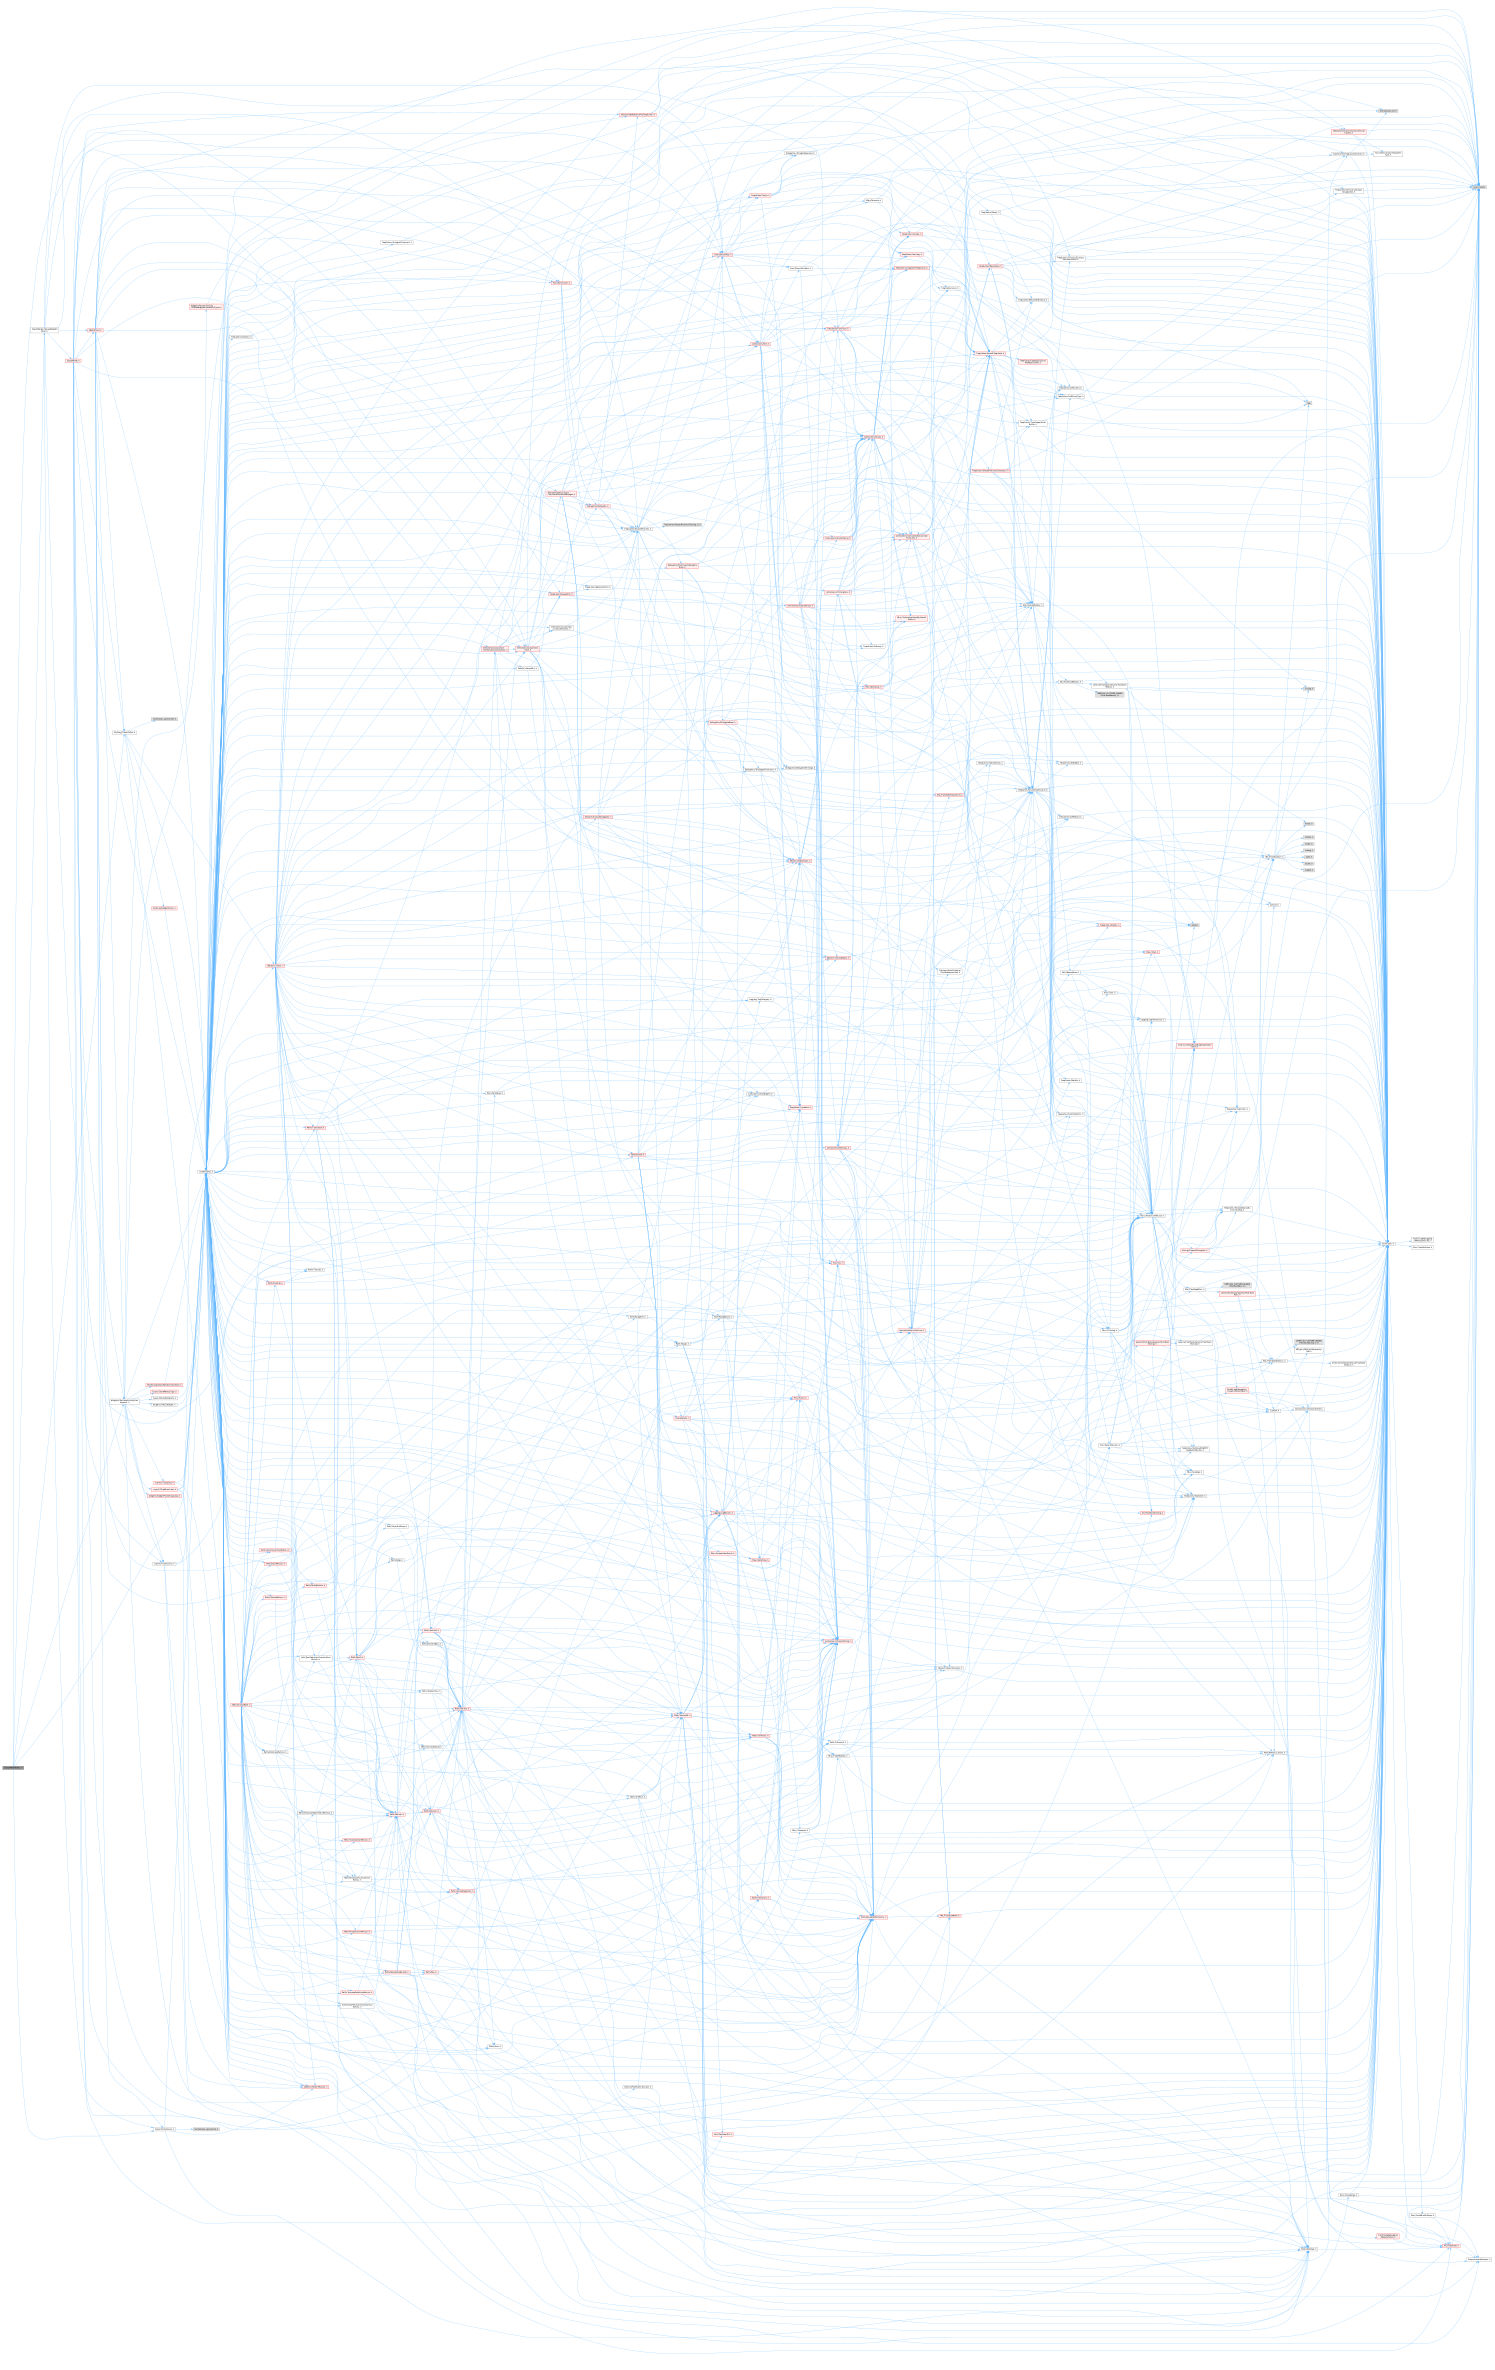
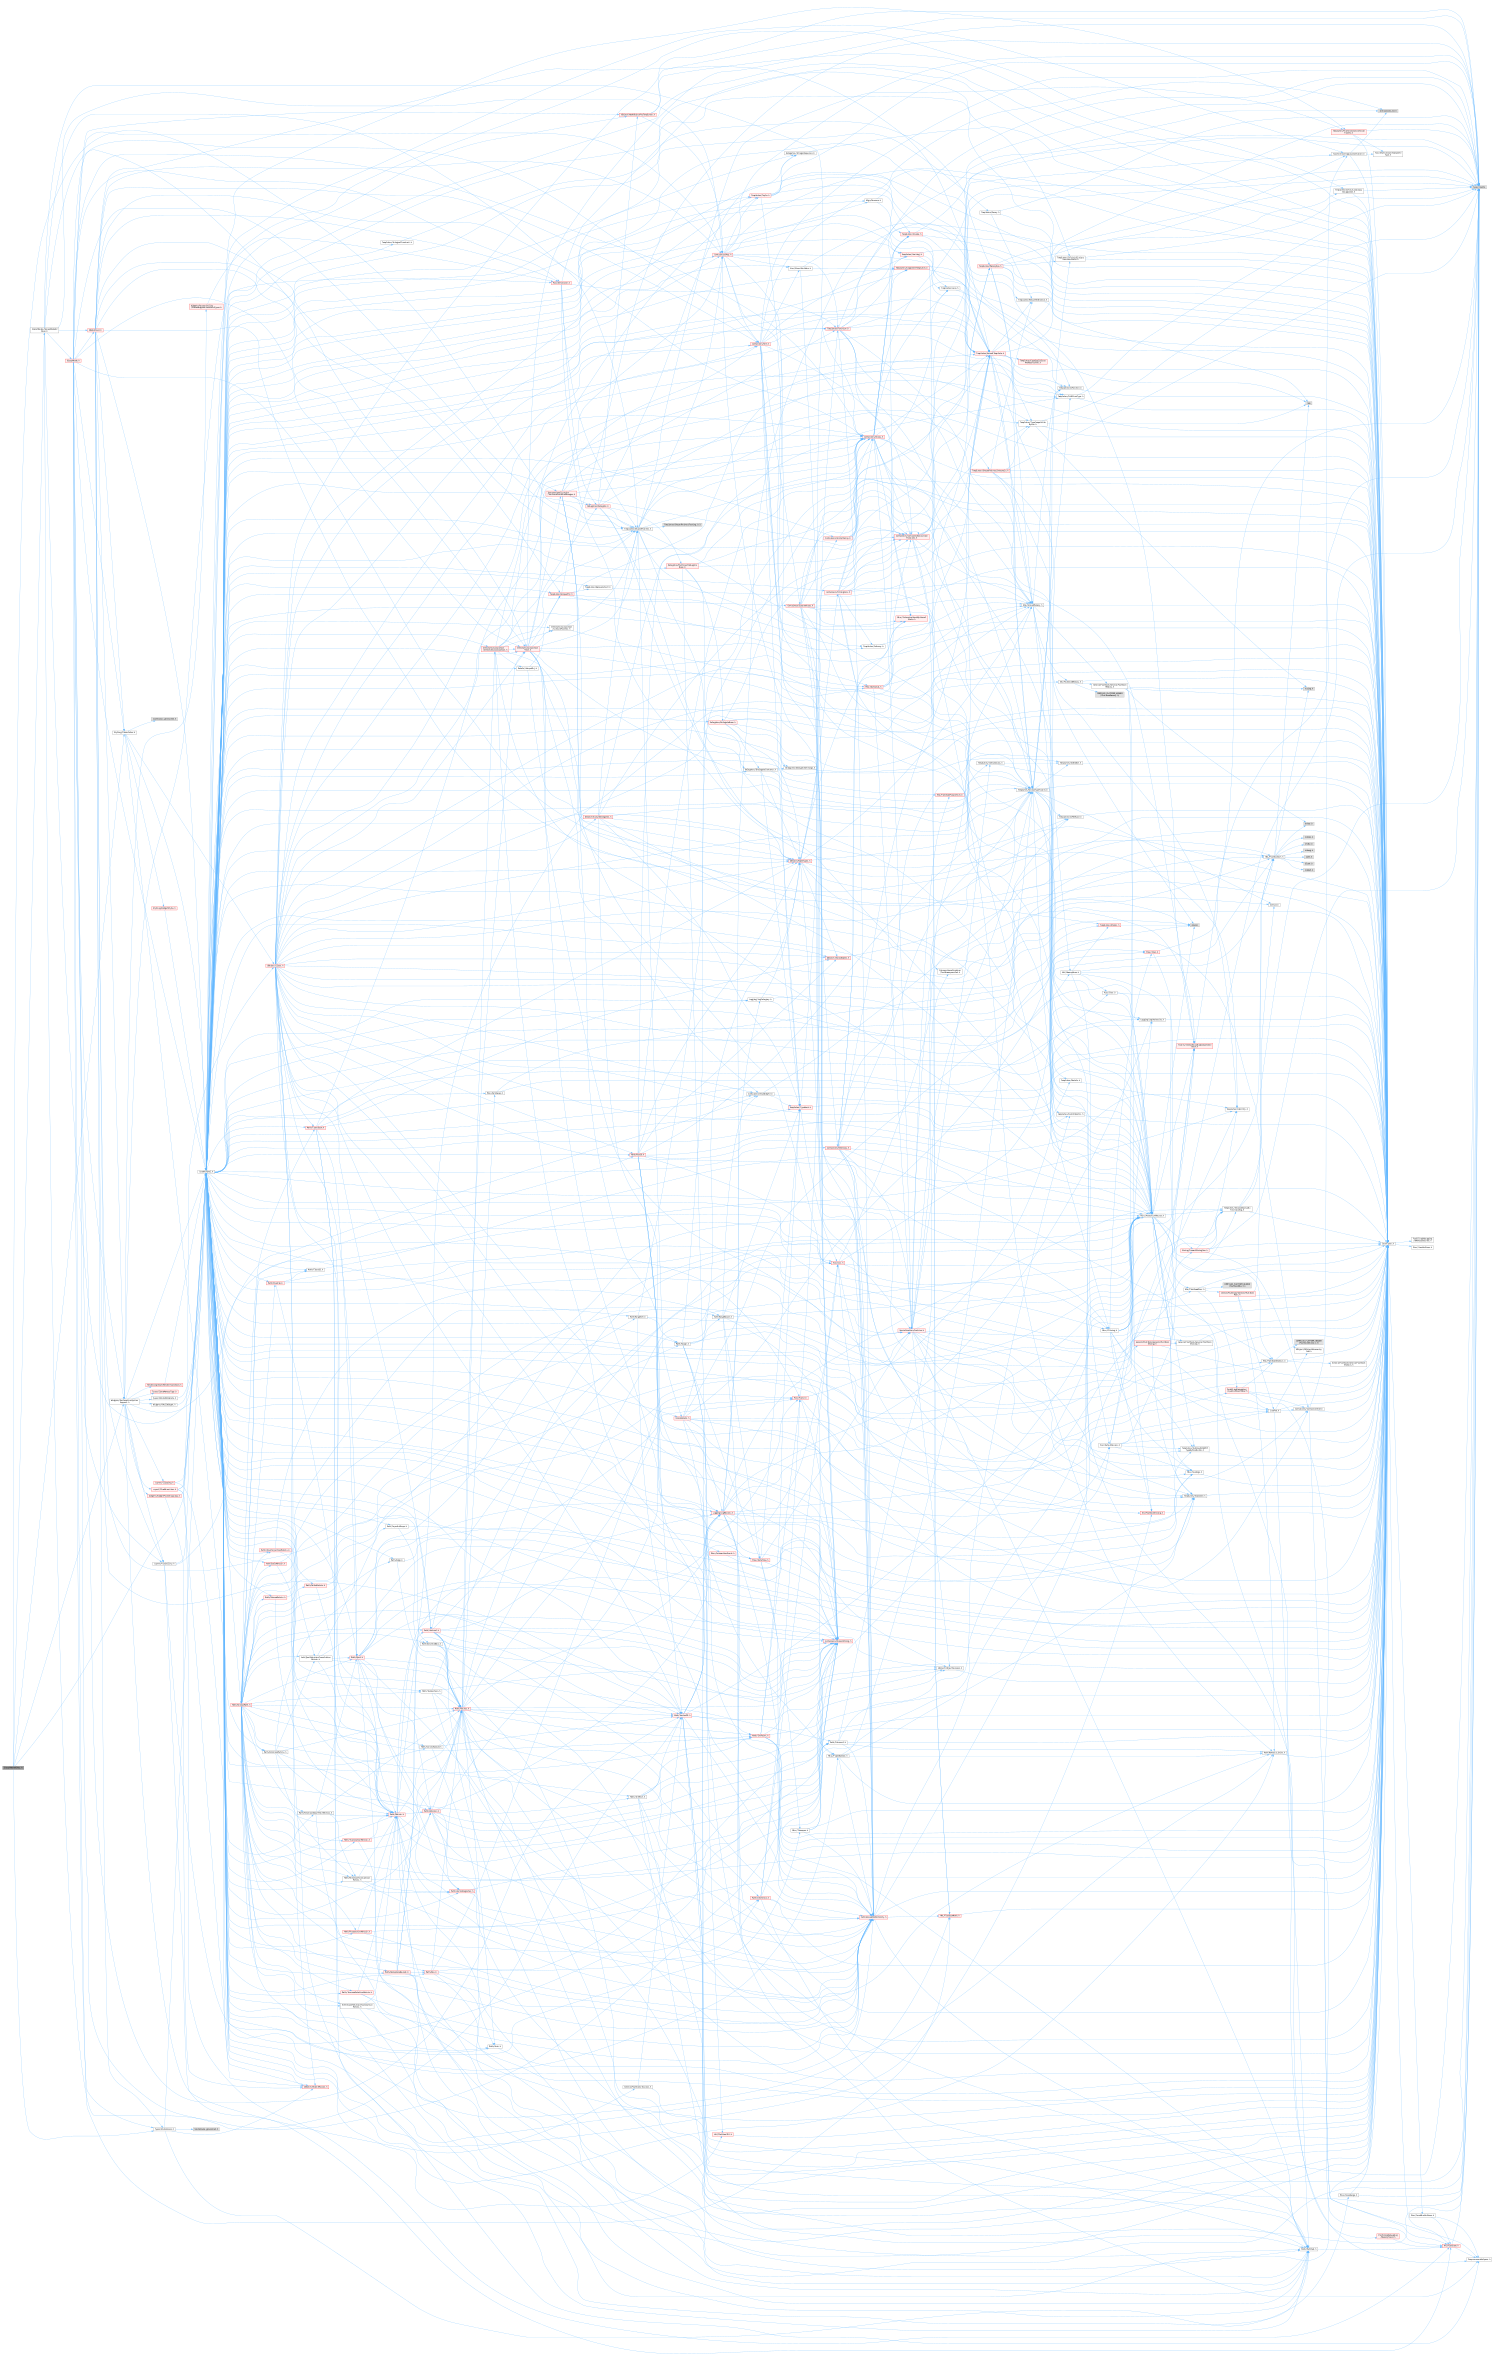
node "Templates/IsClass.h": removed
